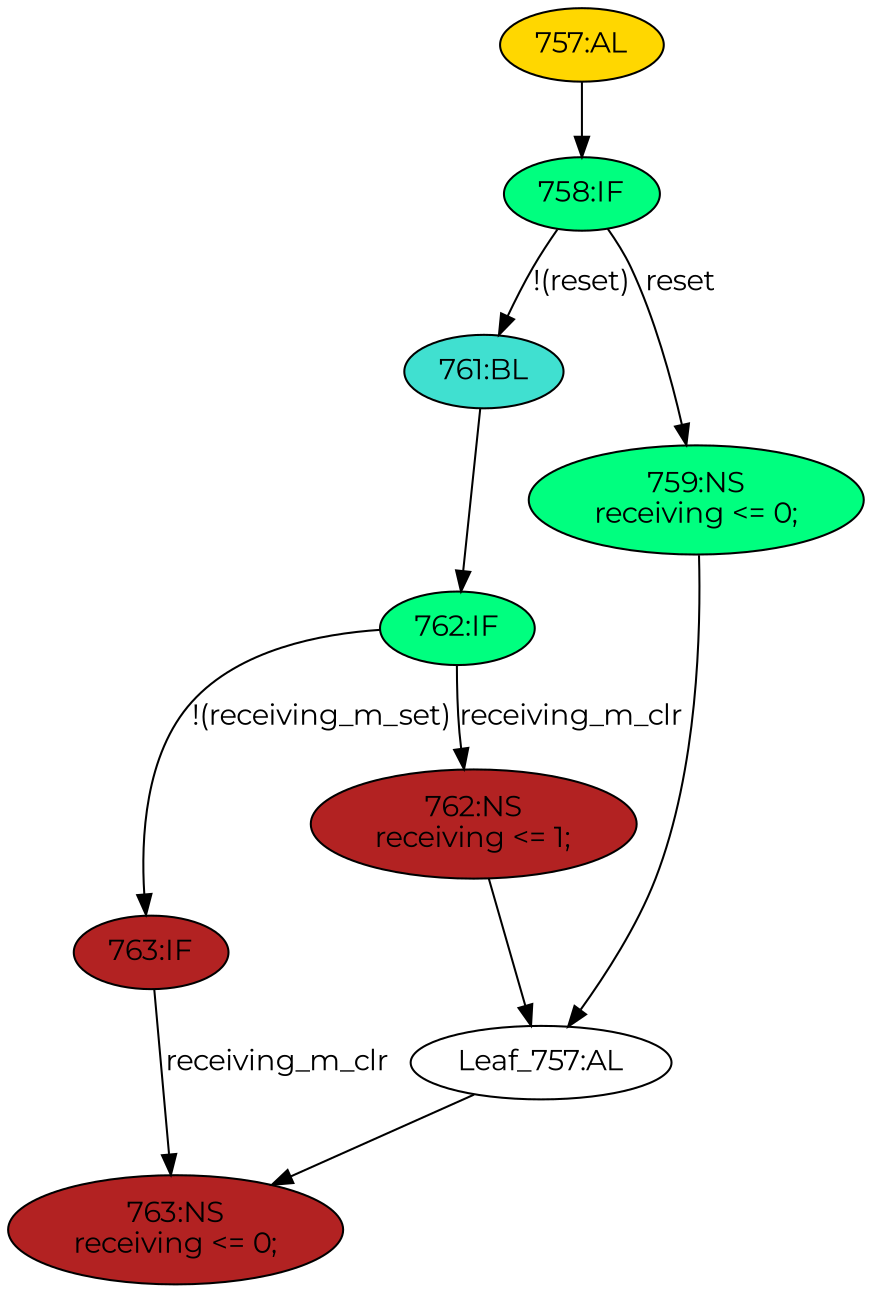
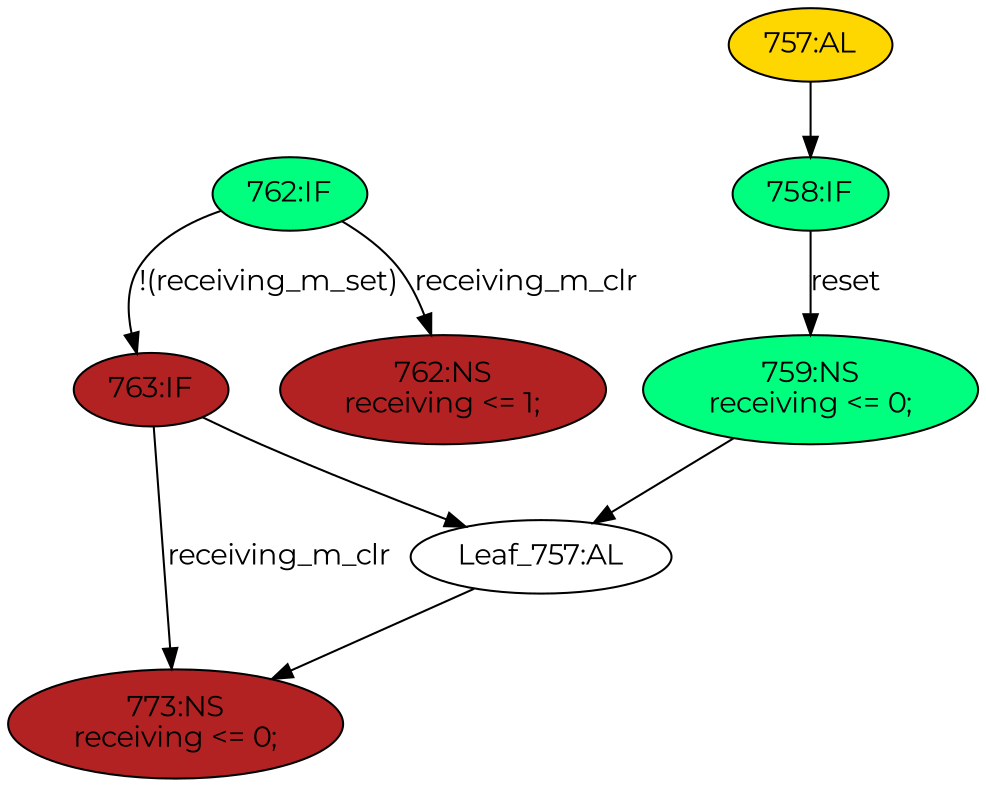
node "761:BL": removed
edge "762:NS receiving <= 1;" -> "Leaf_757:AL": now "763:IF" -> "Leaf_757:AL"
node "763:NS receiving <= 0;": label "763:NS receiving <= 0;" -> "773:NS receiving <= 0;"
